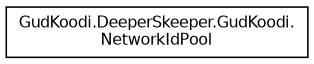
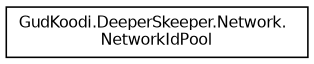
node "GudKoodi.DeeperSkeeper.GudKoodi. NetworkIdPool": label "GudKoodi.DeeperSkeeper.GudKoodi. NetworkIdPool" -> "GudKoodi.DeeperSkeeper.Network. NetworkIdPool"
